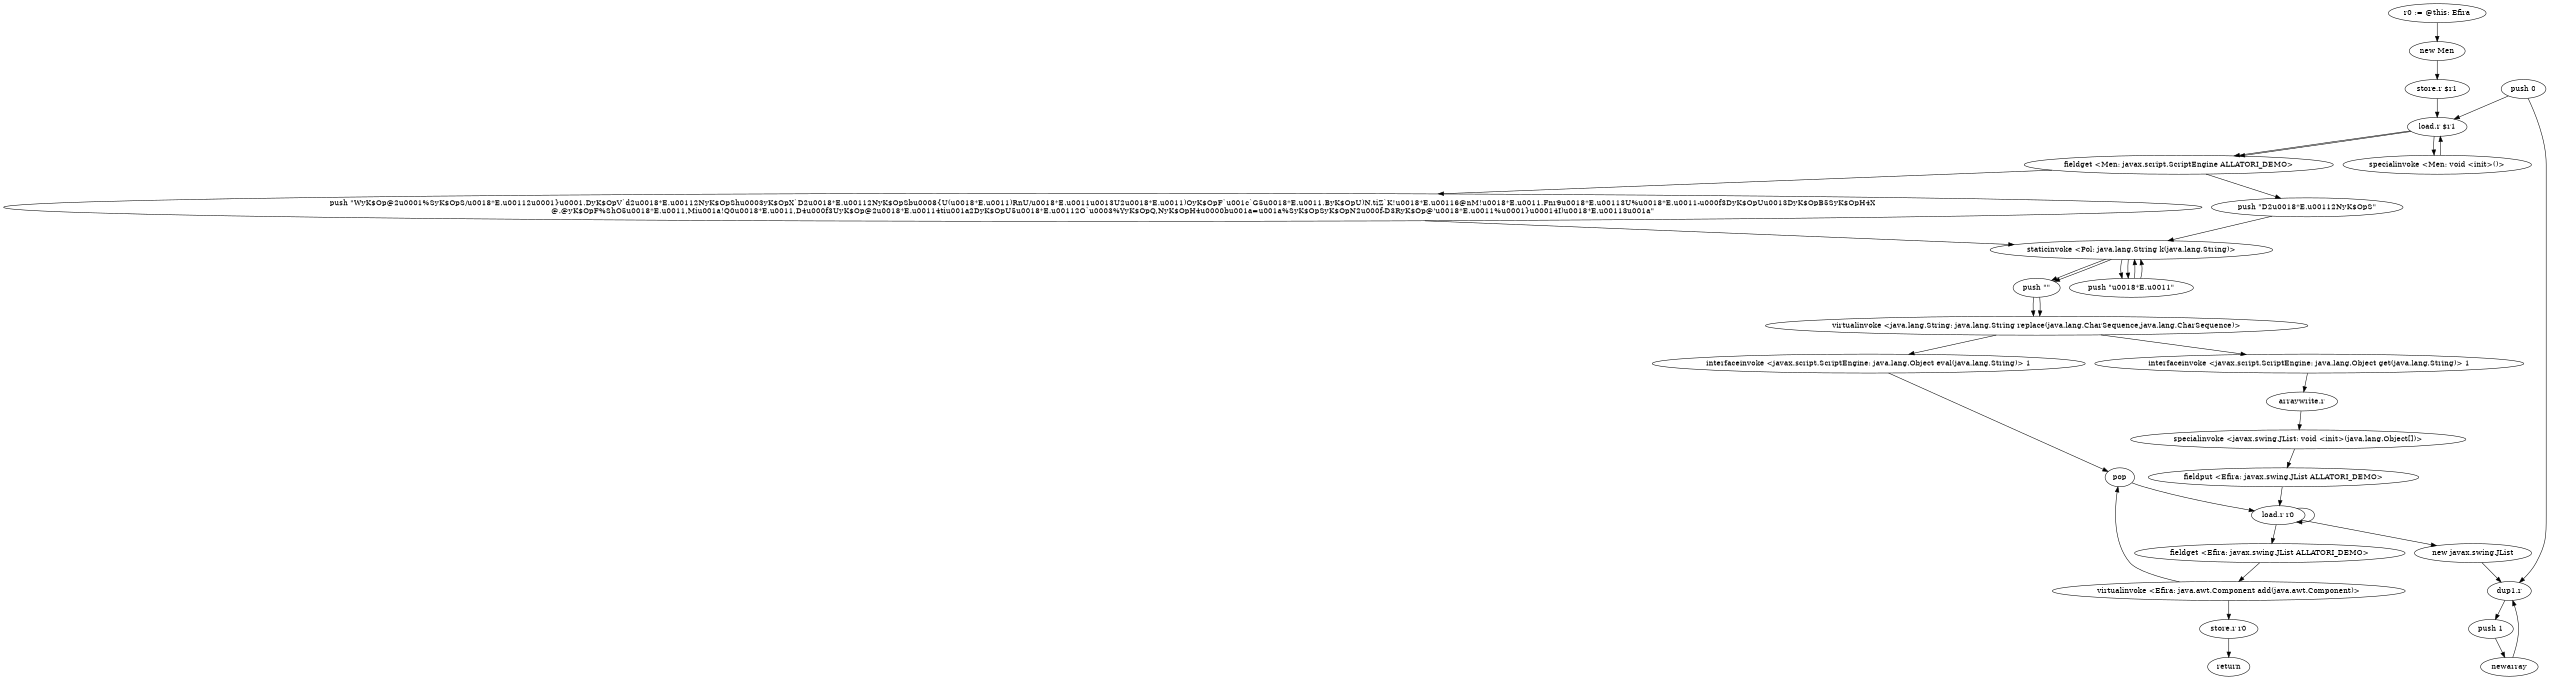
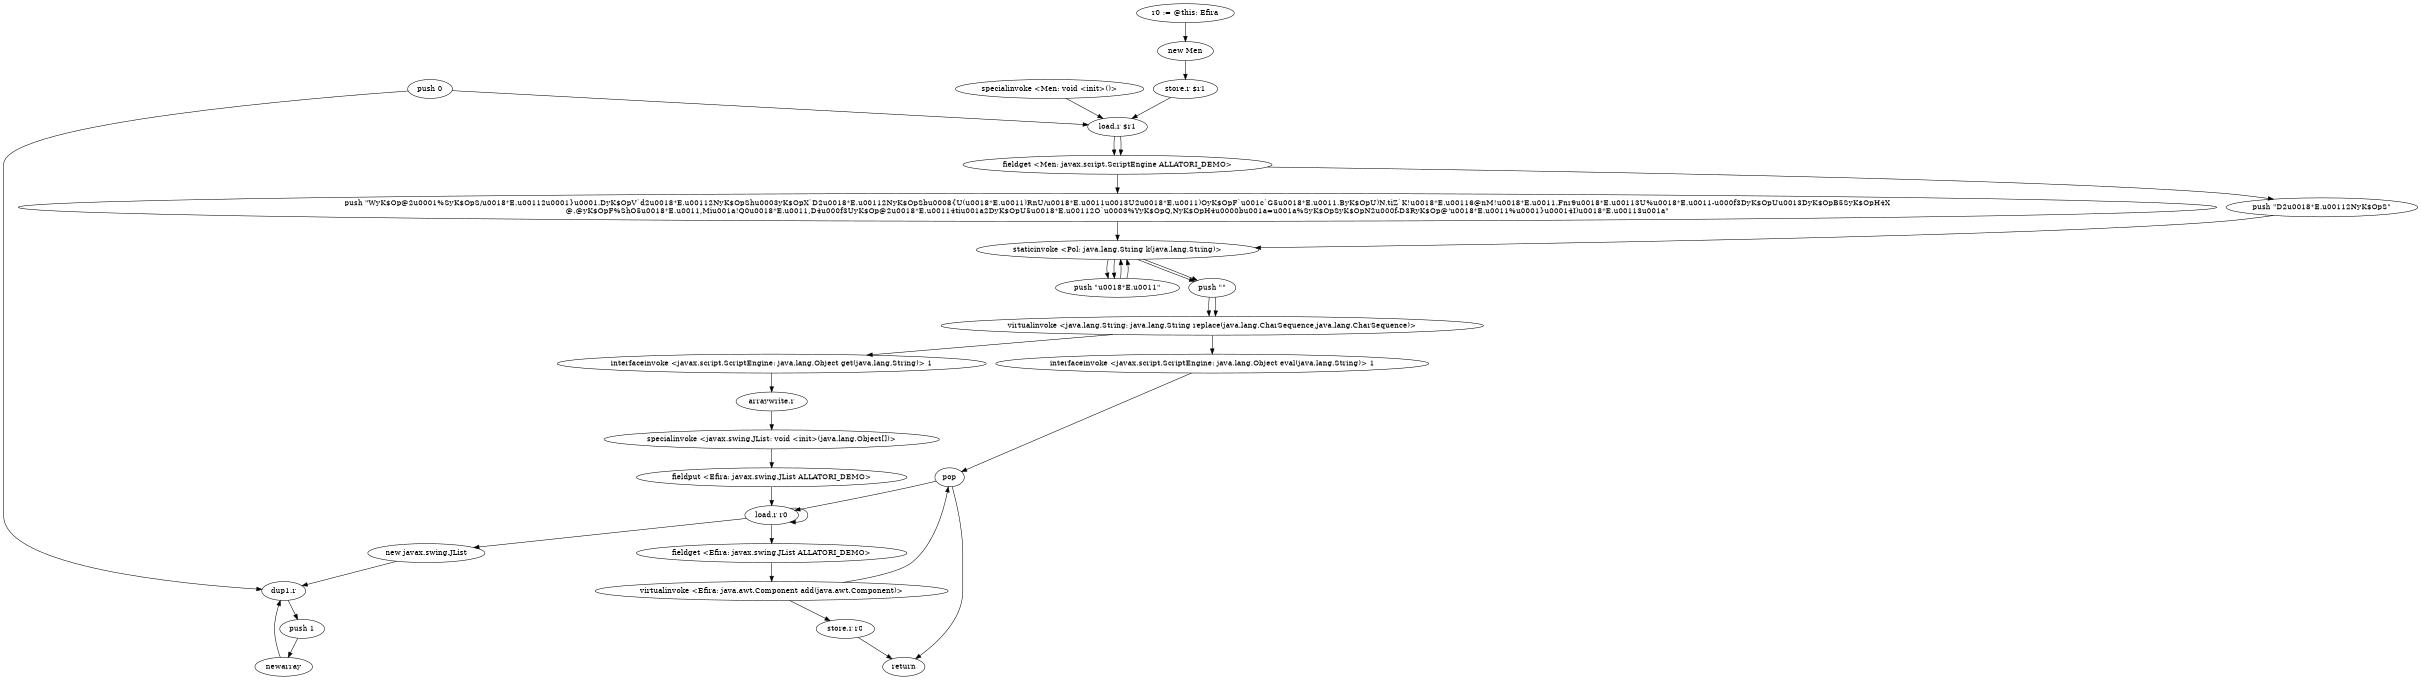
edge "load.r $r1" -> "specialinvoke <Men: void <init>()>": removed
edge "pop" -> "return": added
